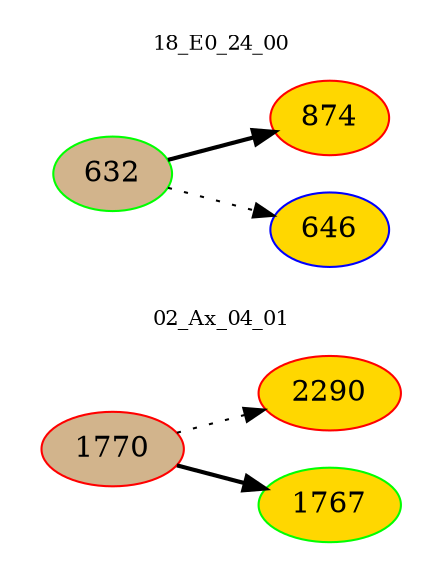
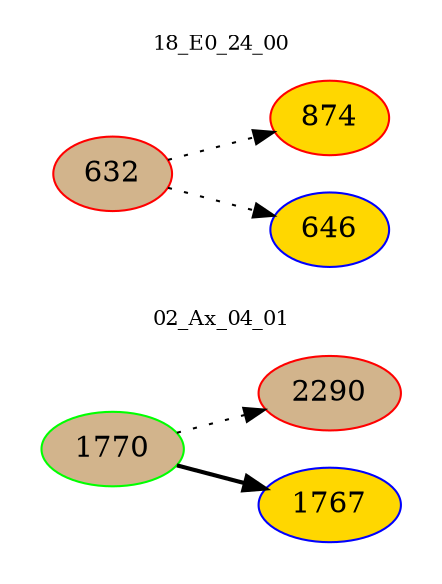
edge "632" -> "874": style bold -> dotted
node "632": color green -> red
node "2290": fillcolor gold -> tan
node "1770": color red -> green
node "1767": color green -> blue
